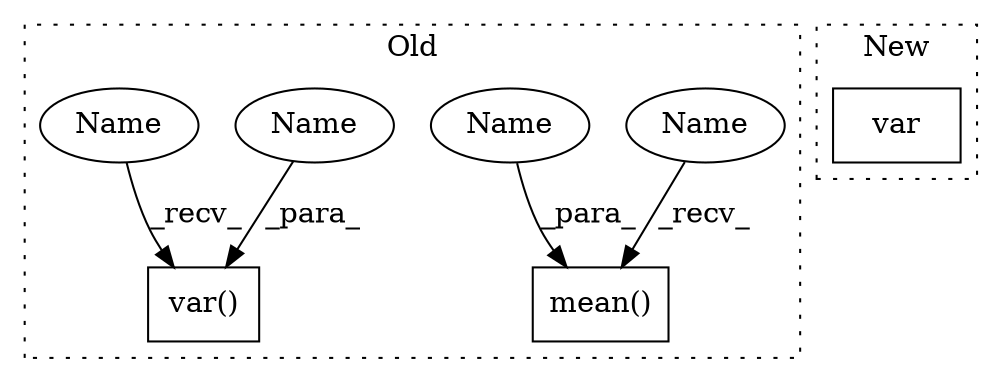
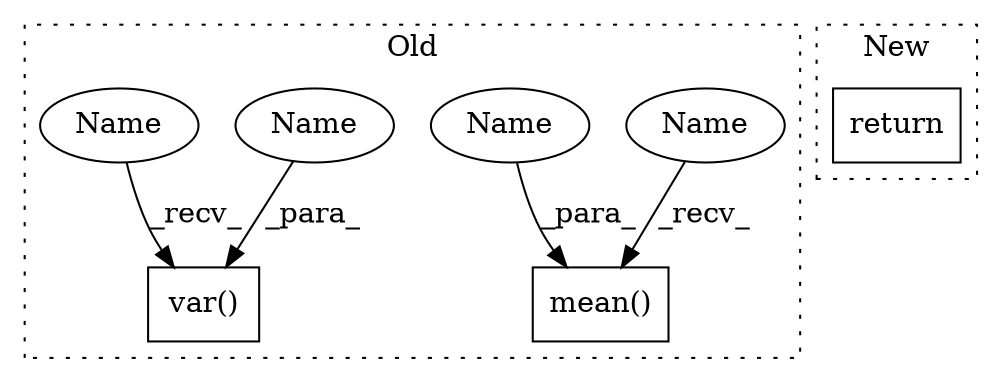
node "var": label "var" -> "return"
